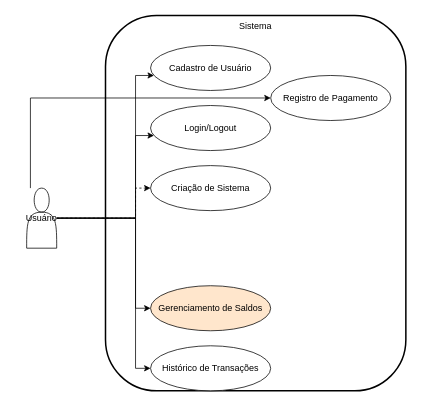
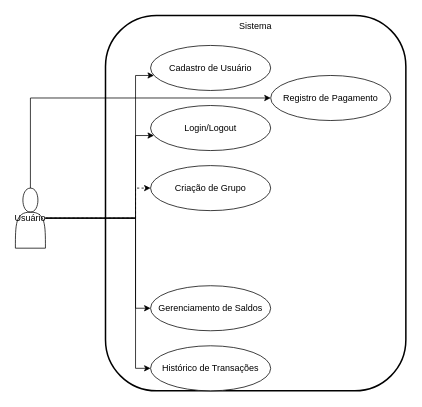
node "Criação de Sistema": label "Criação de Sistema" -> "Criação de Grupo"
node "Usuário": moved (42, 218) -> (30, 218)
node "Gerenciamento de Saldos": fillcolor #ffe6cc -> #ffffff
